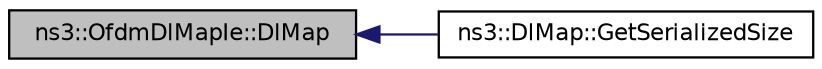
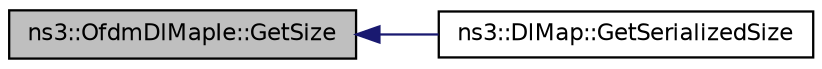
node "ns3::OfdmDlMapIe::DlMap": label "ns3::OfdmDlMapIe::DlMap" -> "ns3::OfdmDlMapIe::GetSize"
